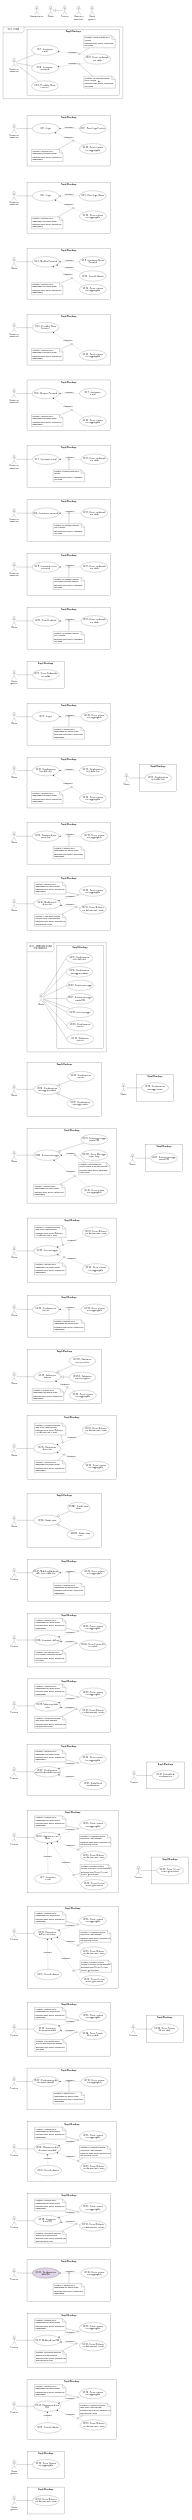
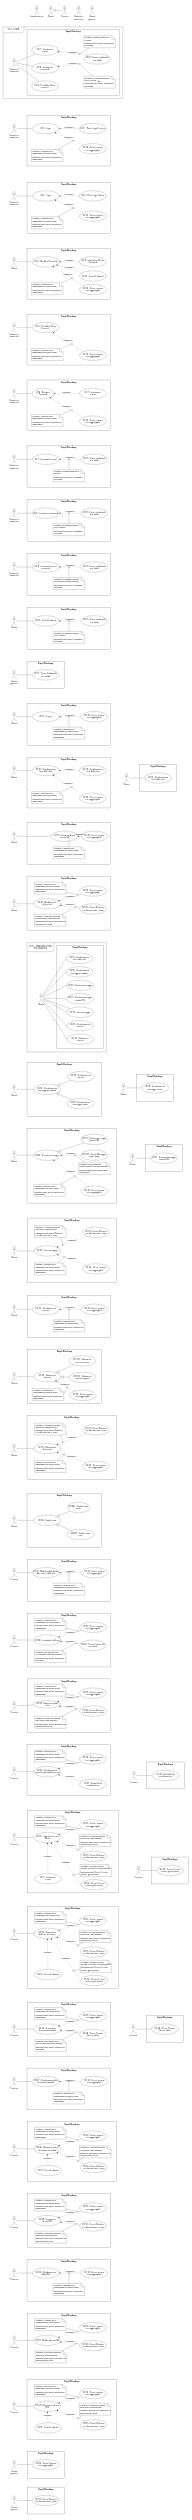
node "UC 6 - Recupero Password": size 27x11 -> 22x11
node "UC 15 - Creazione di una nuova chat": moved (46, 835) -> (65, 835)
node "UC 29 - Selezione palette colori": size 27x11 -> 27x8
node "UC 40 - Visualizzazione delle FAQ": fillcolor #e1d5e7 -> #ffffff
